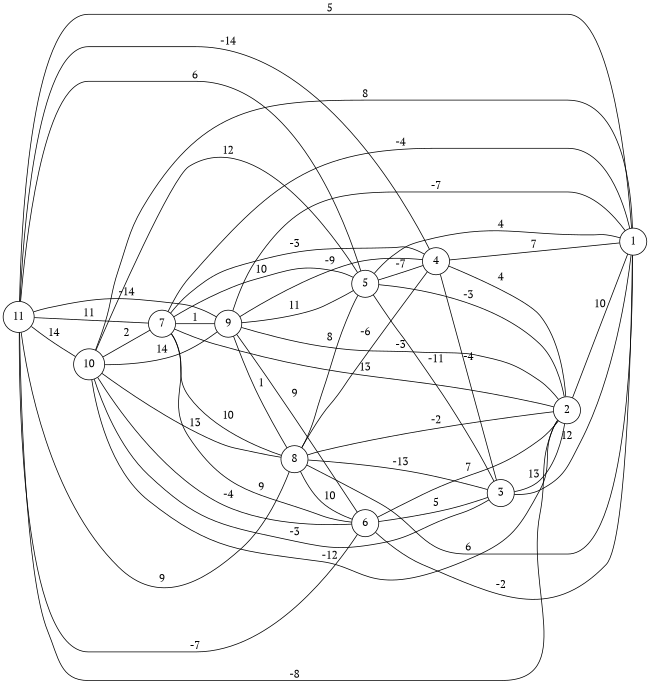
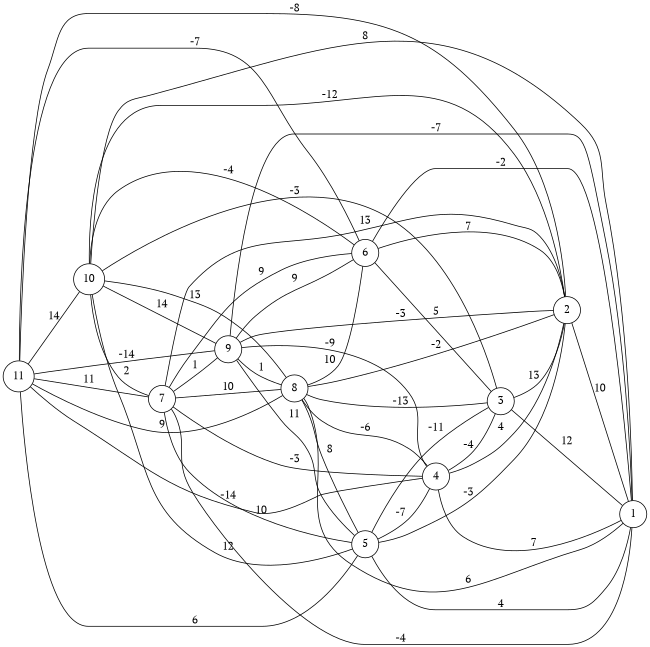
edge "1" -- "11": removed, label "5"
